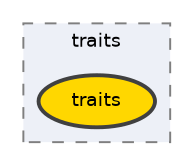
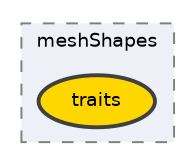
cluster "traits": label "traits" -> "meshShapes"
